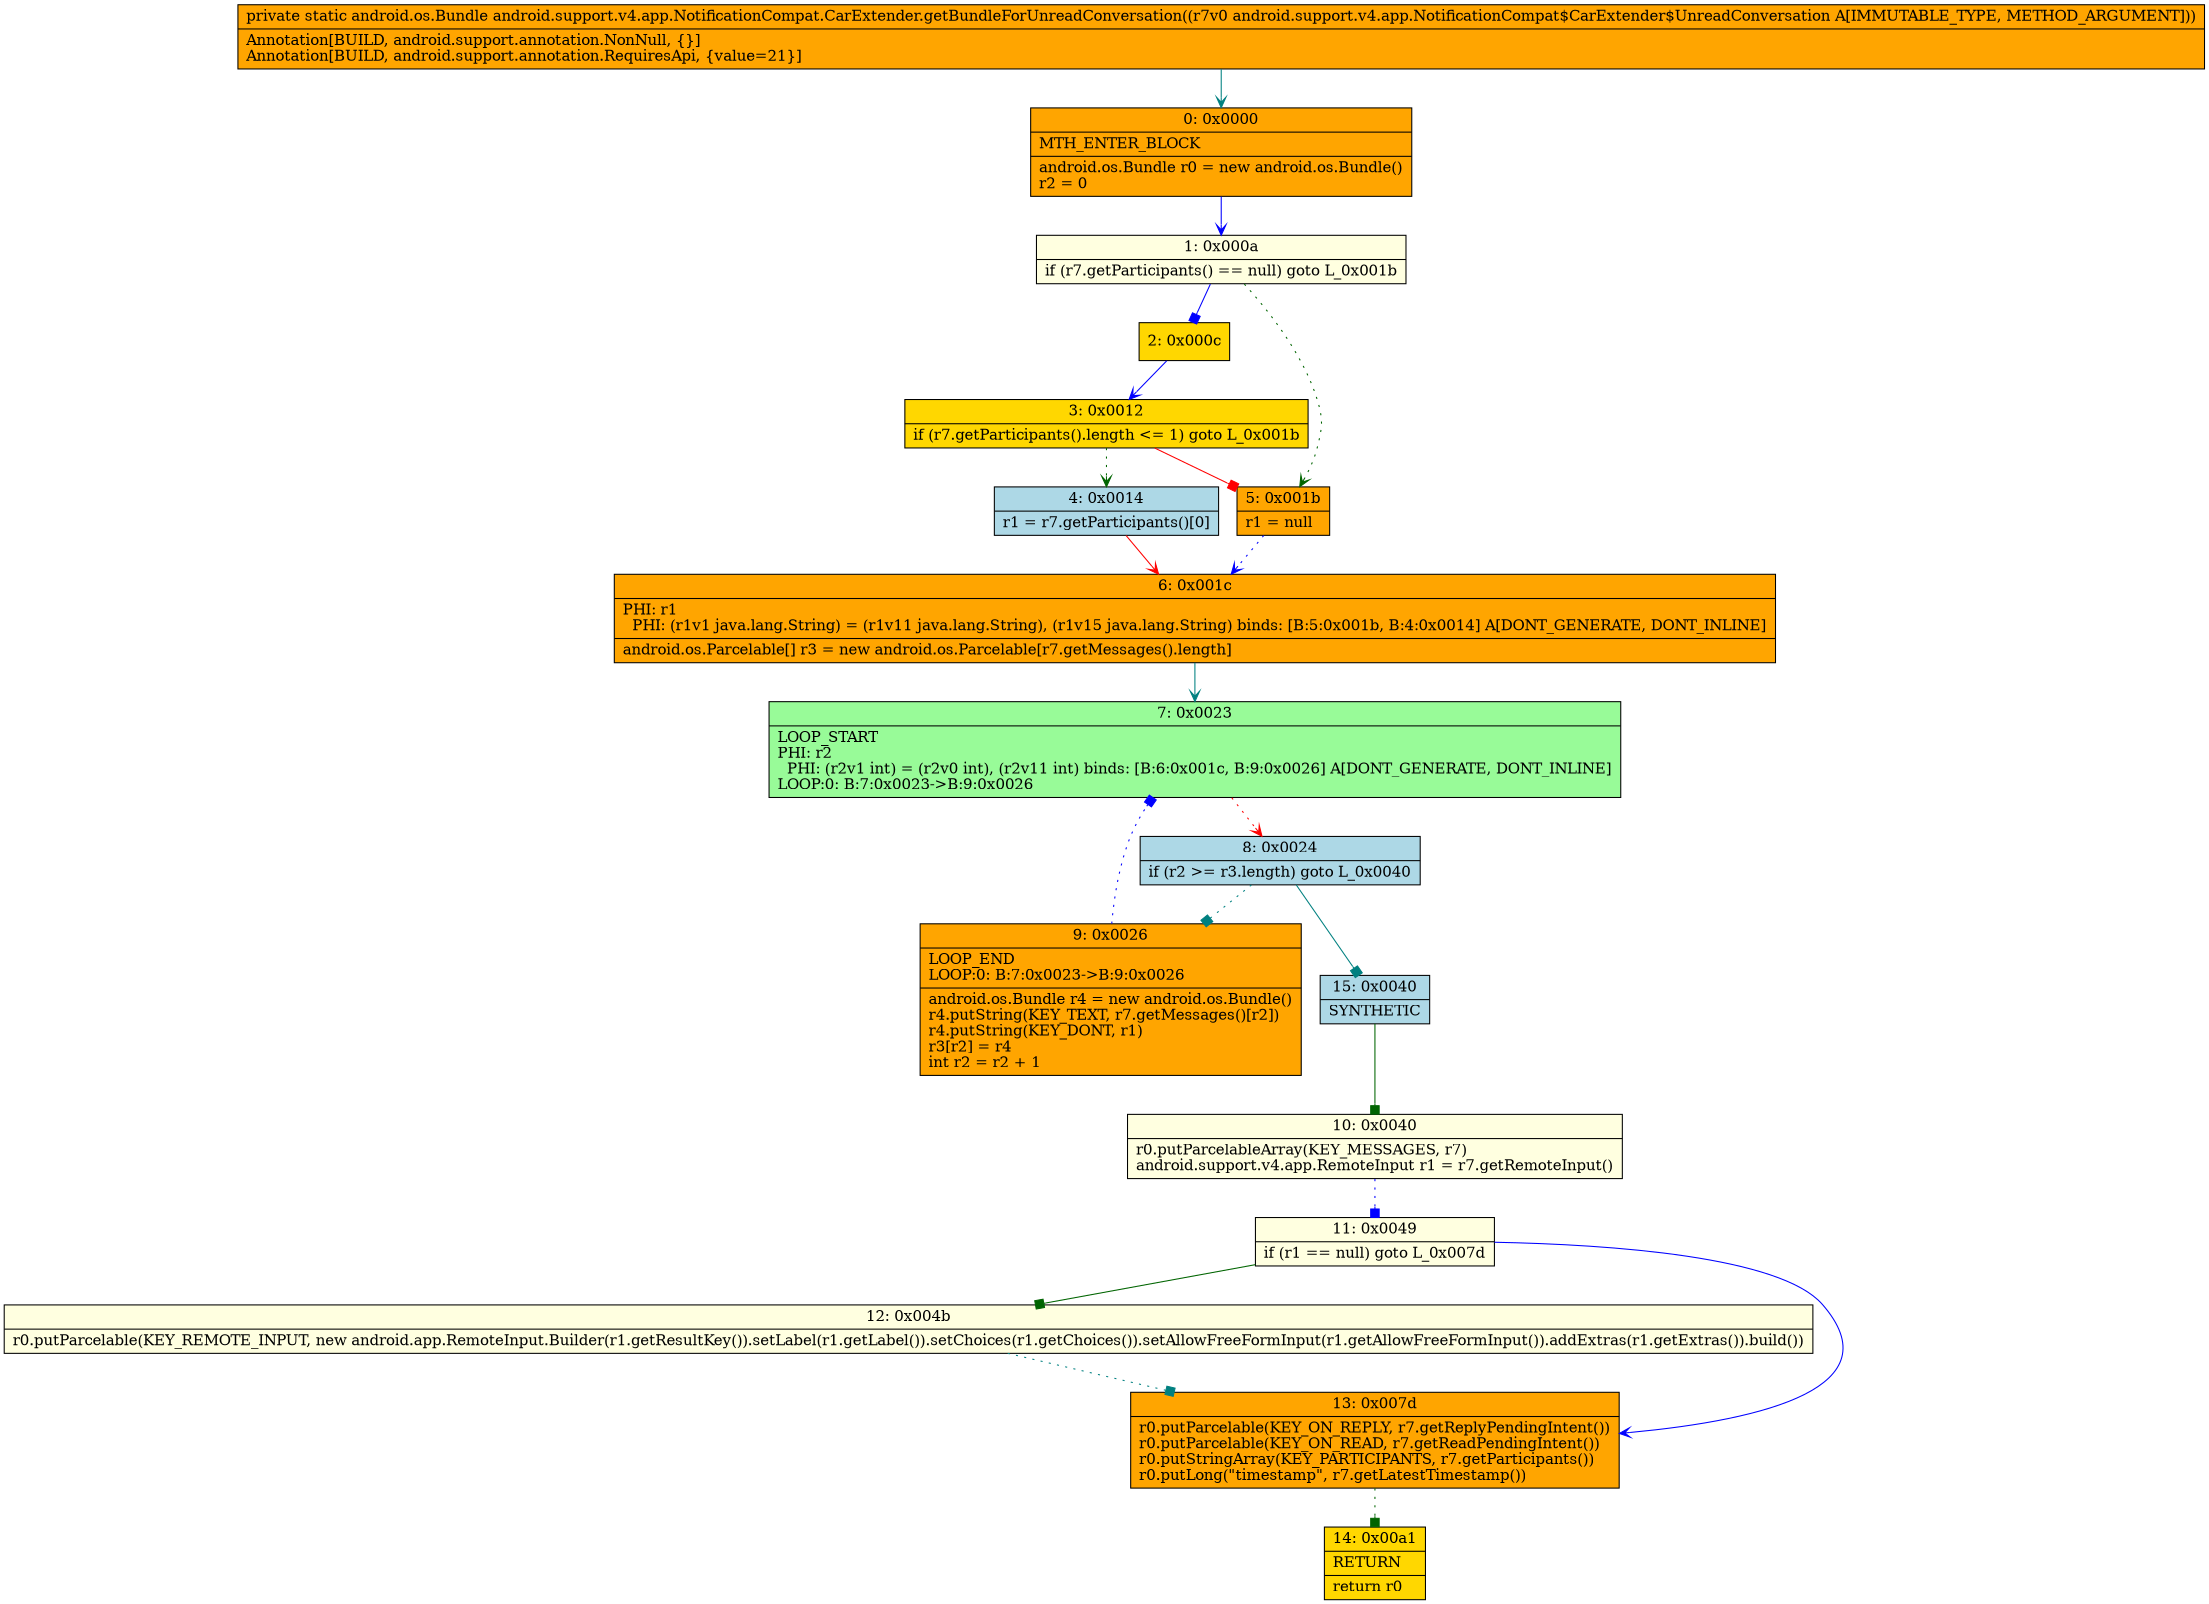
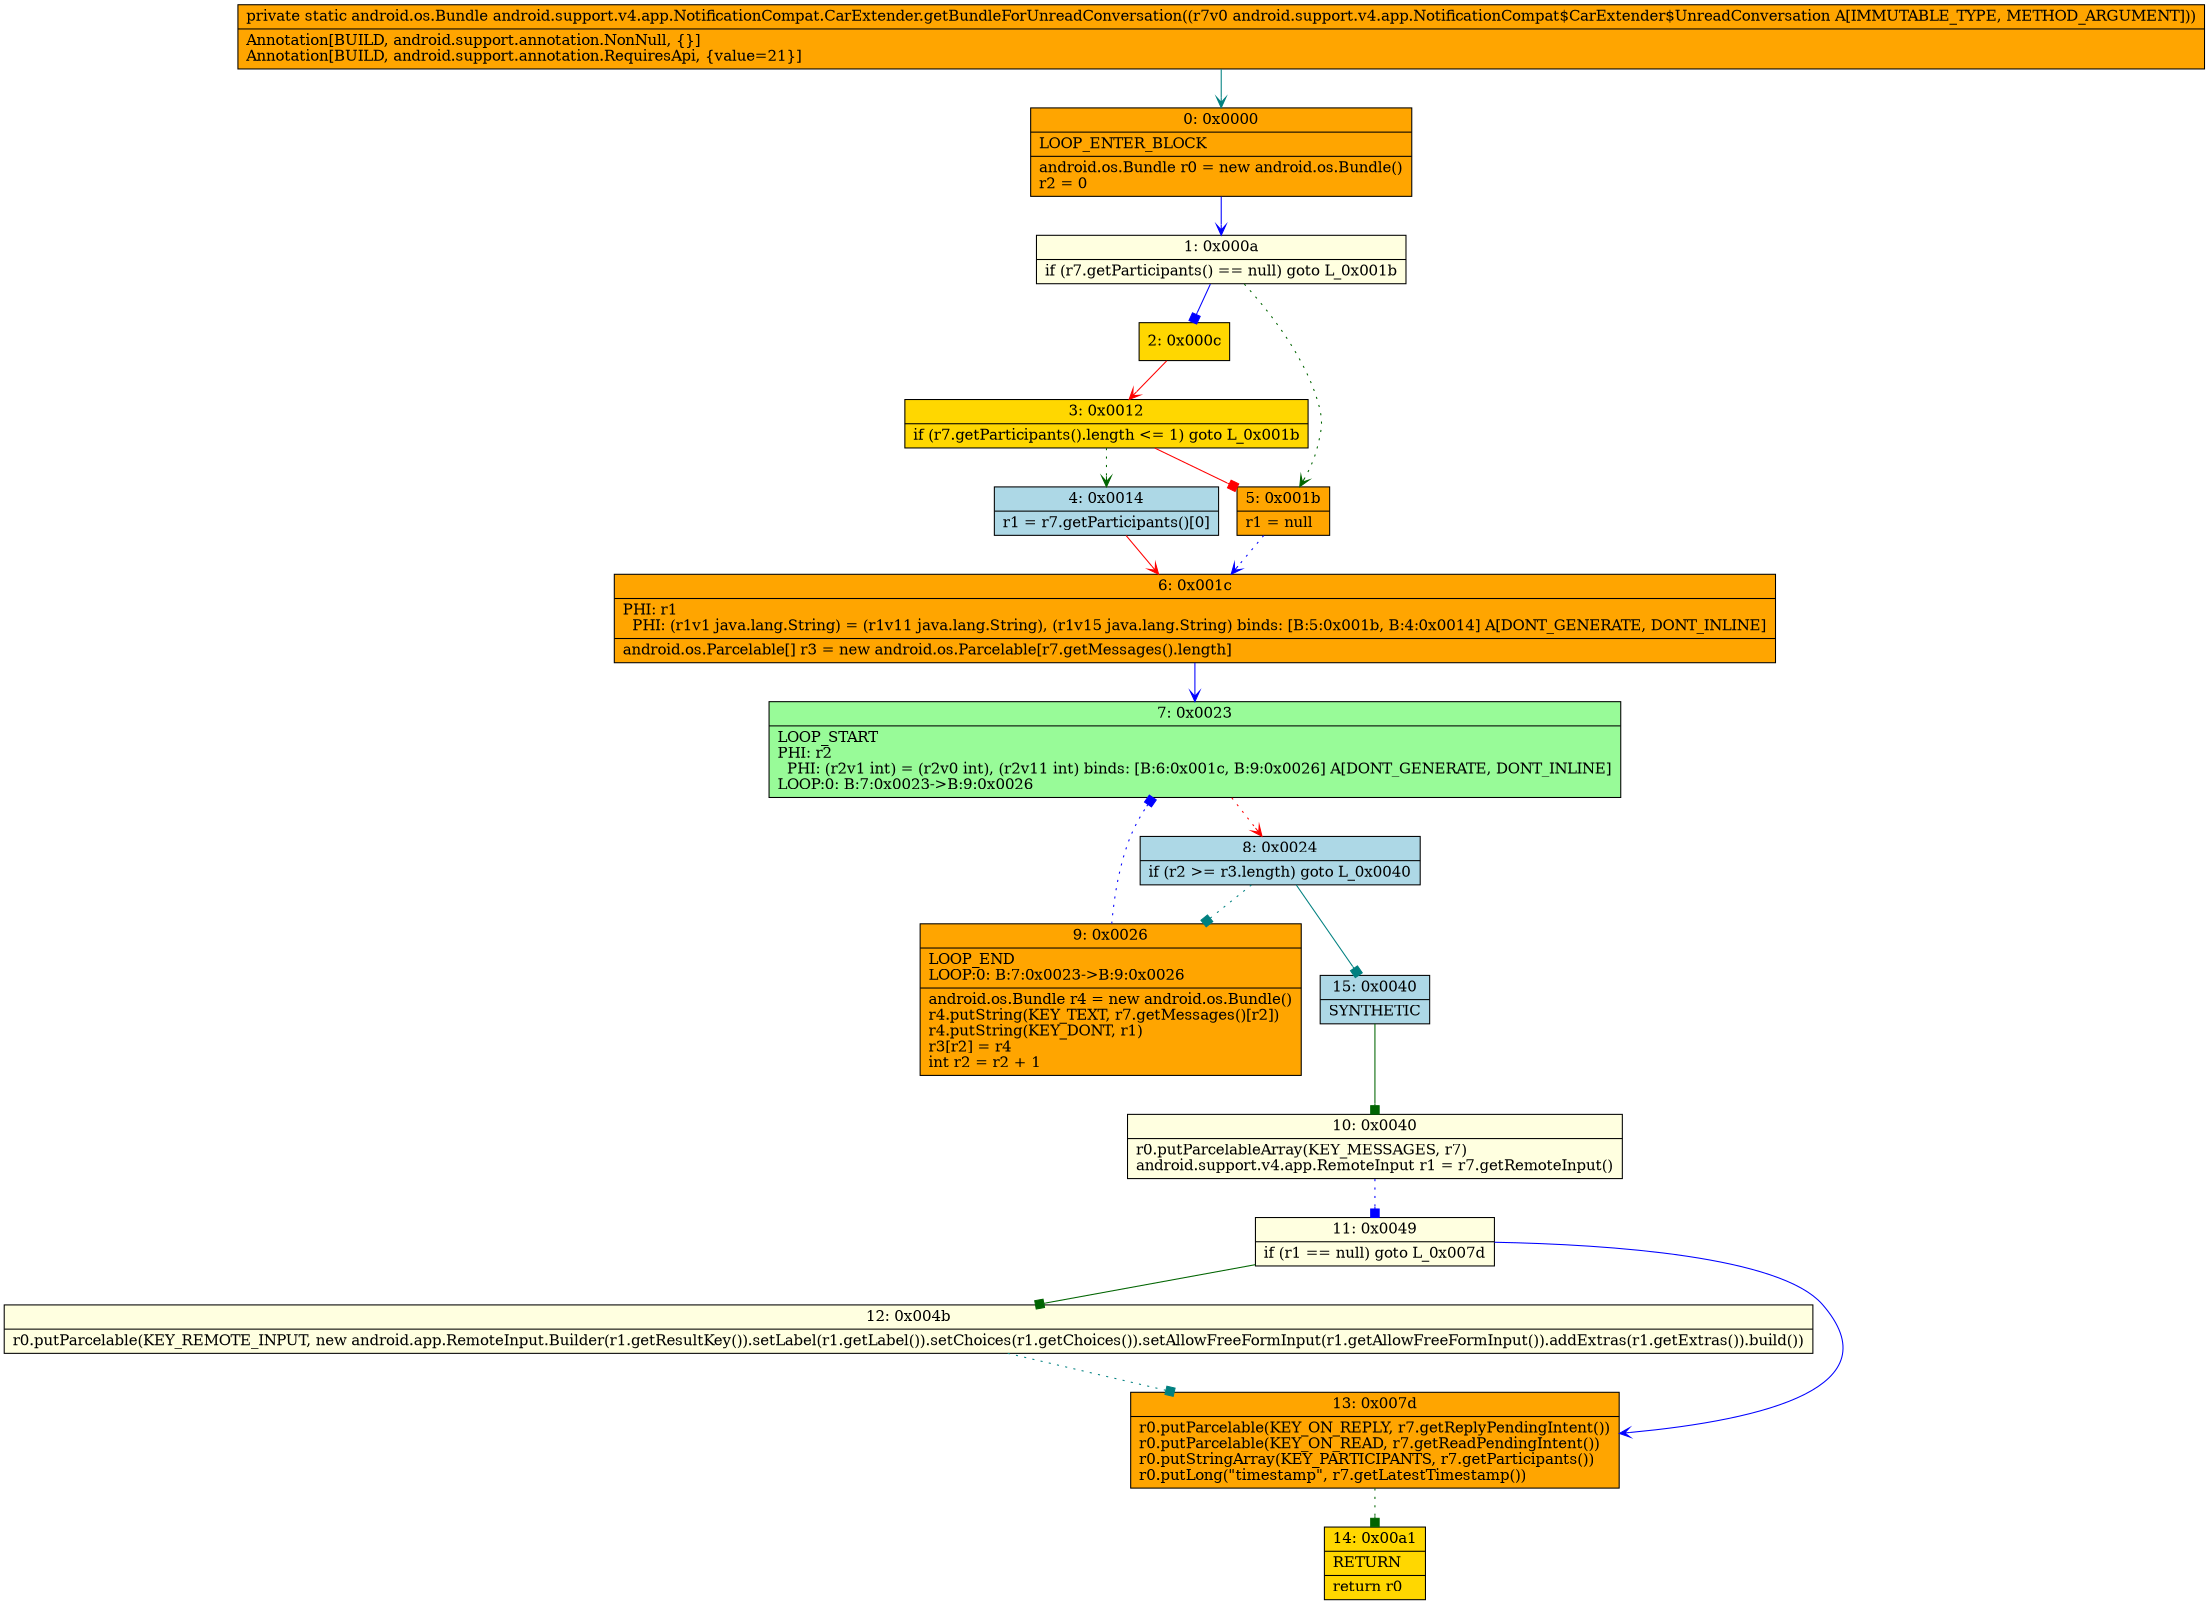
node "0: 0x0000": text "MTH_ENTER_BLOCK" -> "LOOP_ENTER_BLOCK"
edge "2: 0x000c" -> "3: 0x0012": color blue -> red
edge "6: 0x001c" -> "7: 0x0023": color teal -> blue
